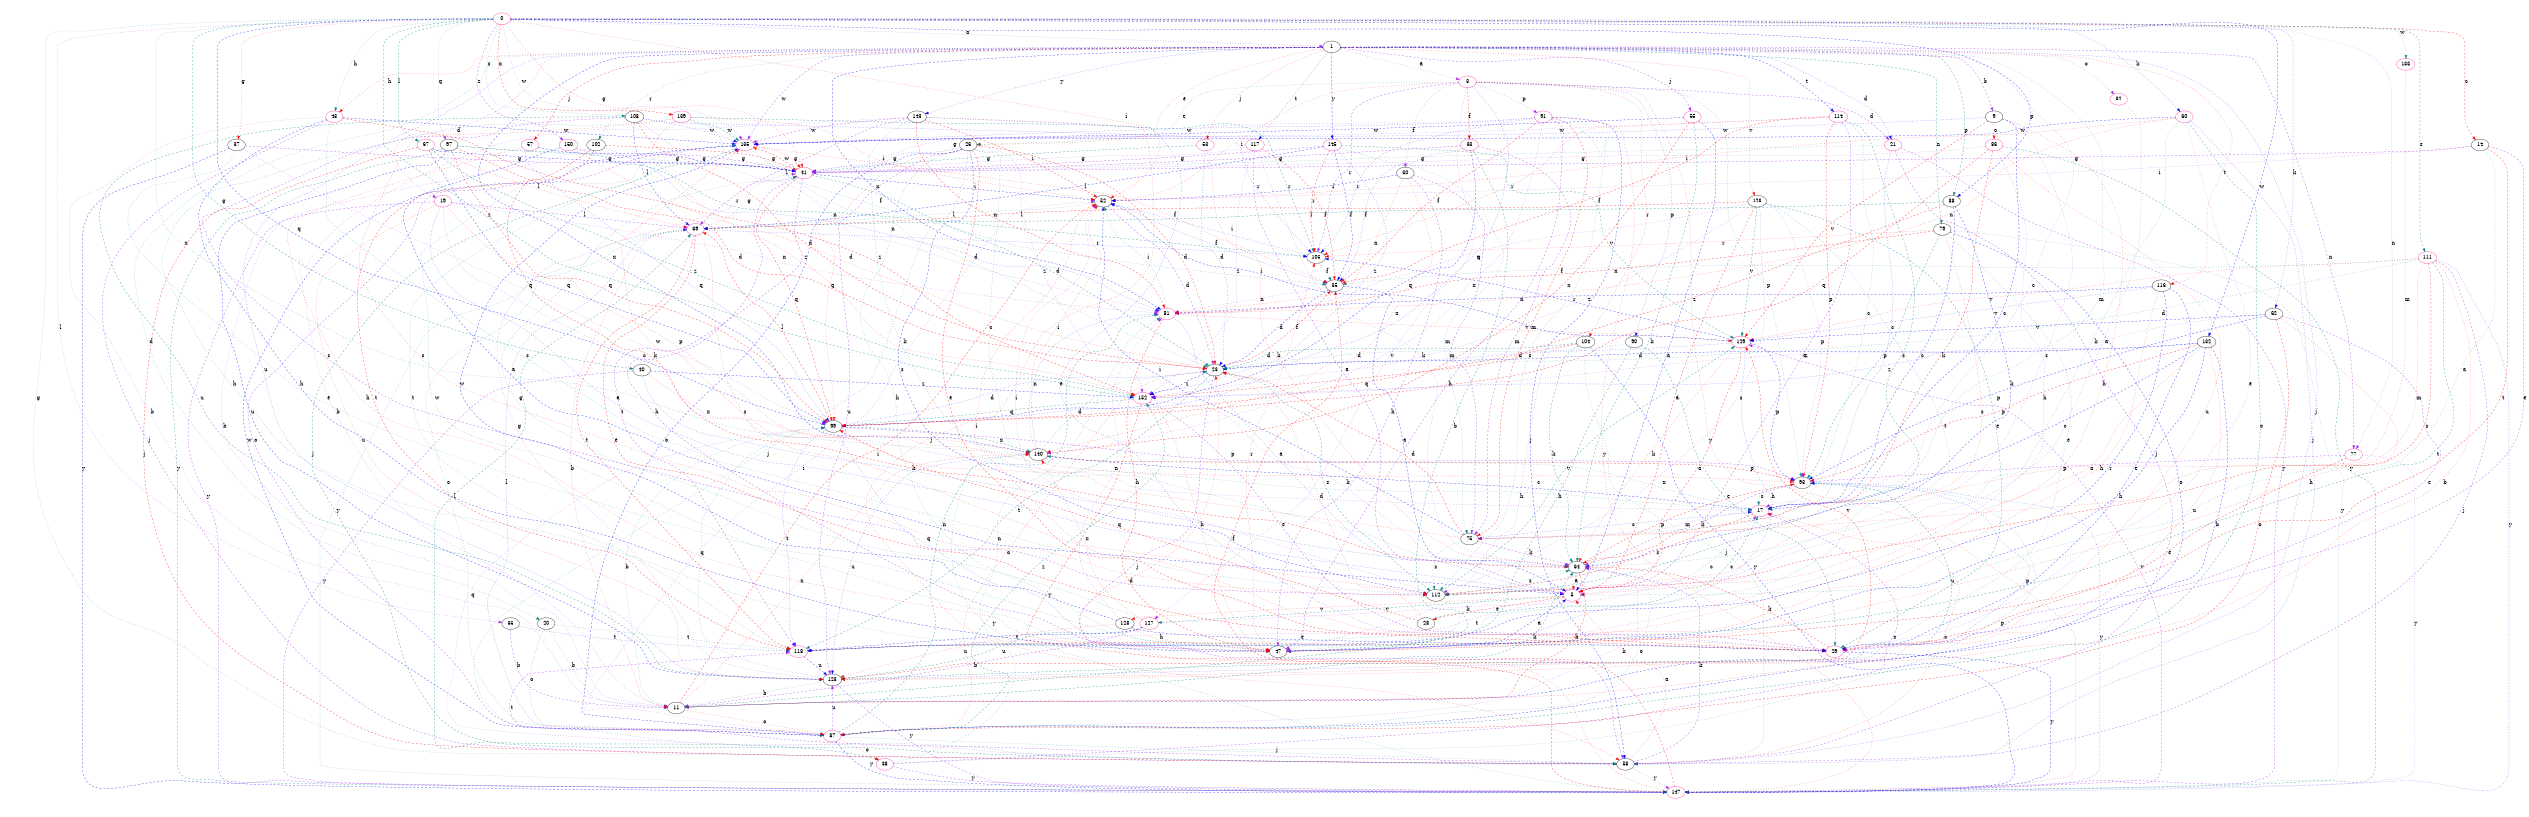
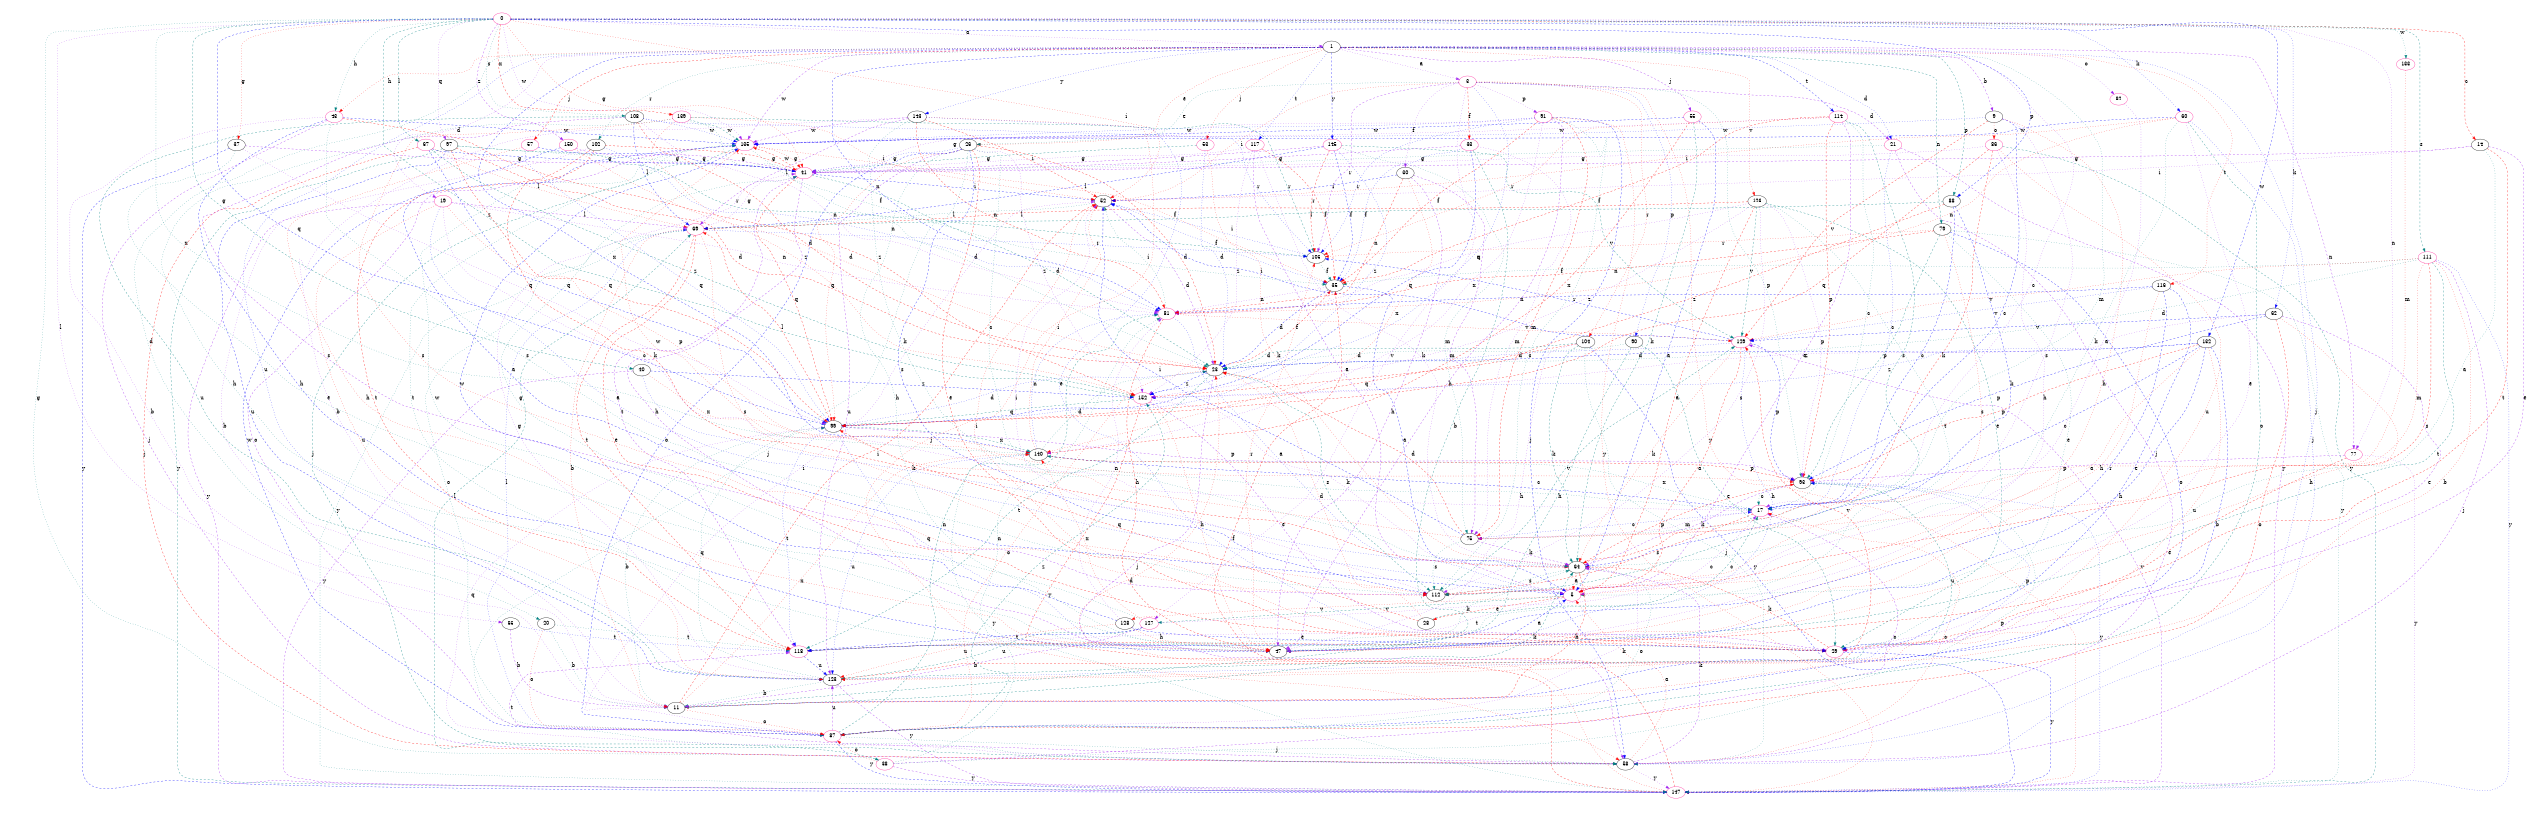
edge "30" -> "81": style dotted -> dashed
edge "33" -> "75": style dashed -> dotted
edge "87" -> "38": reversed
